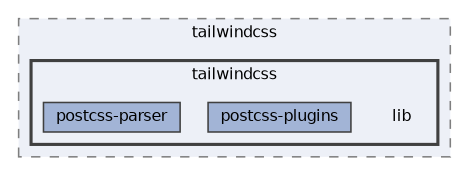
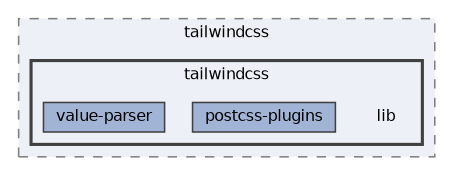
node "postcss-parser": label "postcss-parser" -> "value-parser"
